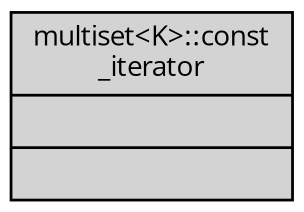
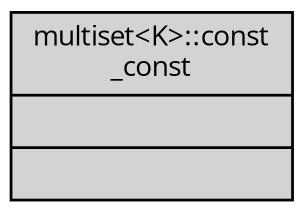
node "multiset<K>::const": text "_iterator" -> "_const"
